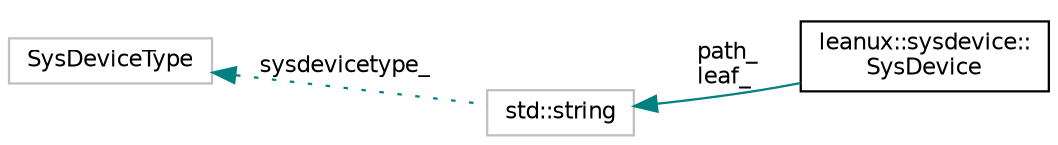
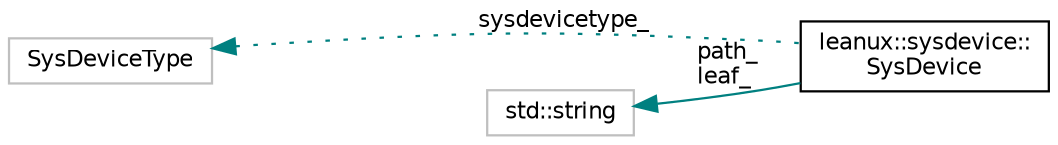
edge "std::string" -> "SysDeviceType": now "leanux::sysdevice:: SysDevice" -> "SysDeviceType"
